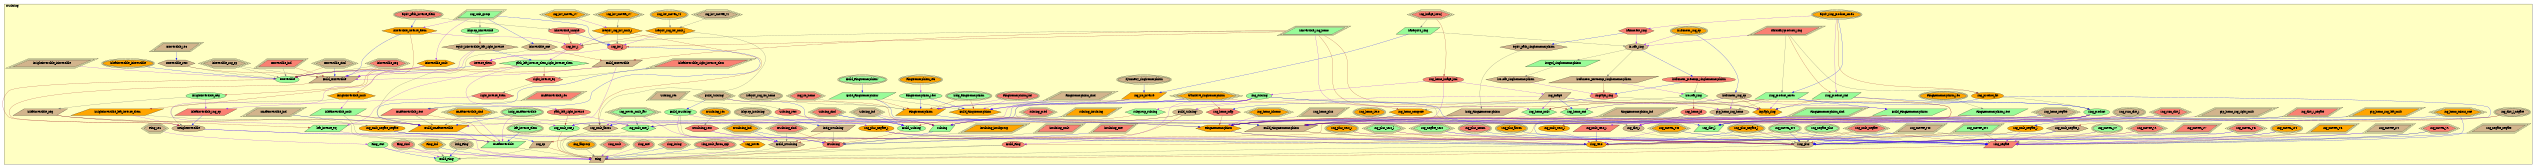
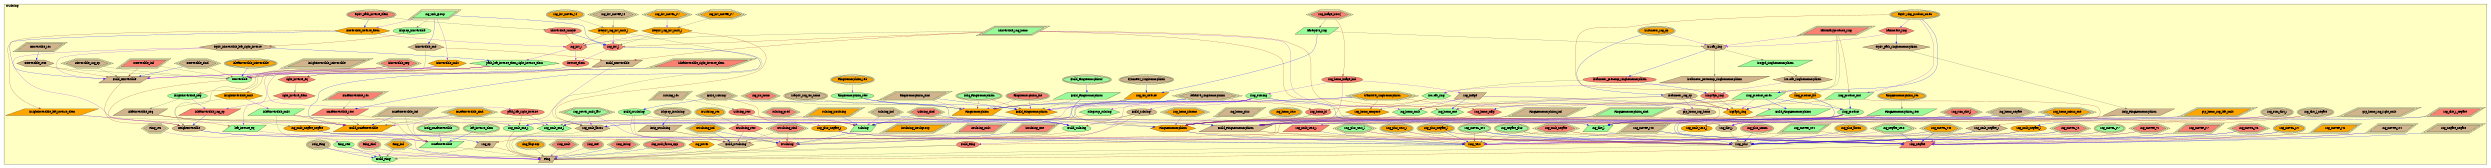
node "reflexive_ringisomorphism": added
edge "issig_IsLeftInvertible" -> "Build_IsLeftInvertible": removed
edge "grp_homo_rng_homo" -> "RingHomomorphism": removed
